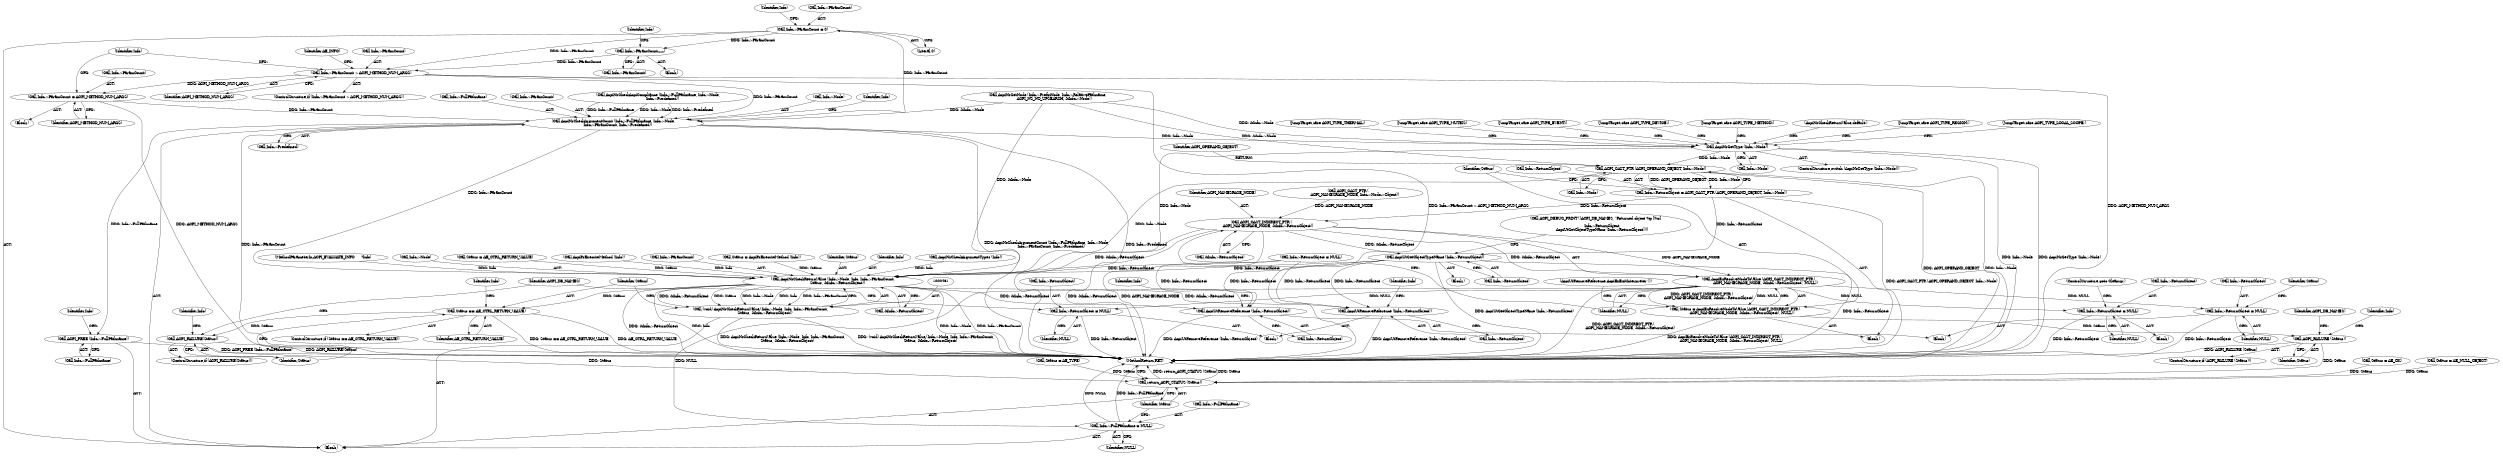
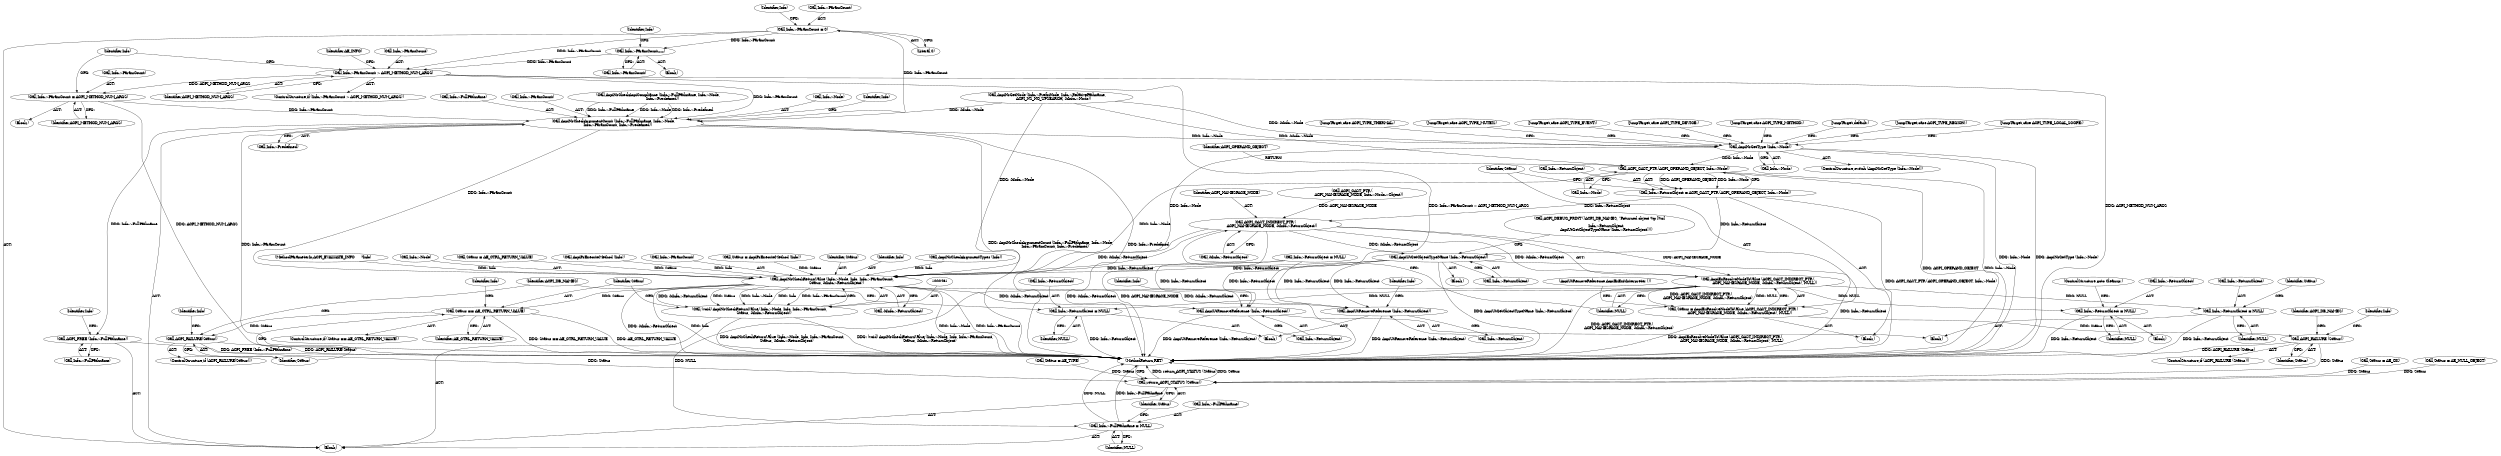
node "(AcpiNsCheckReturnValue,default:)": label "(AcpiNsCheckReturnValue,default:)" -> "(JumpTarget,default:)"
